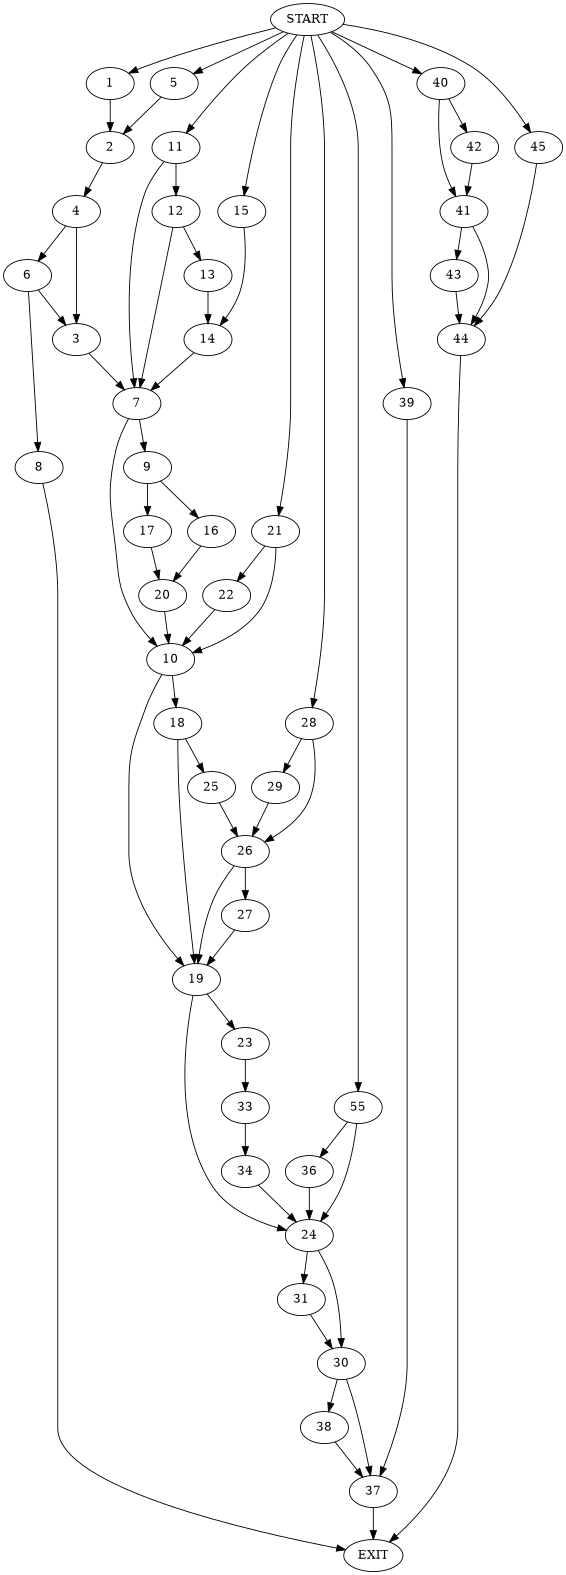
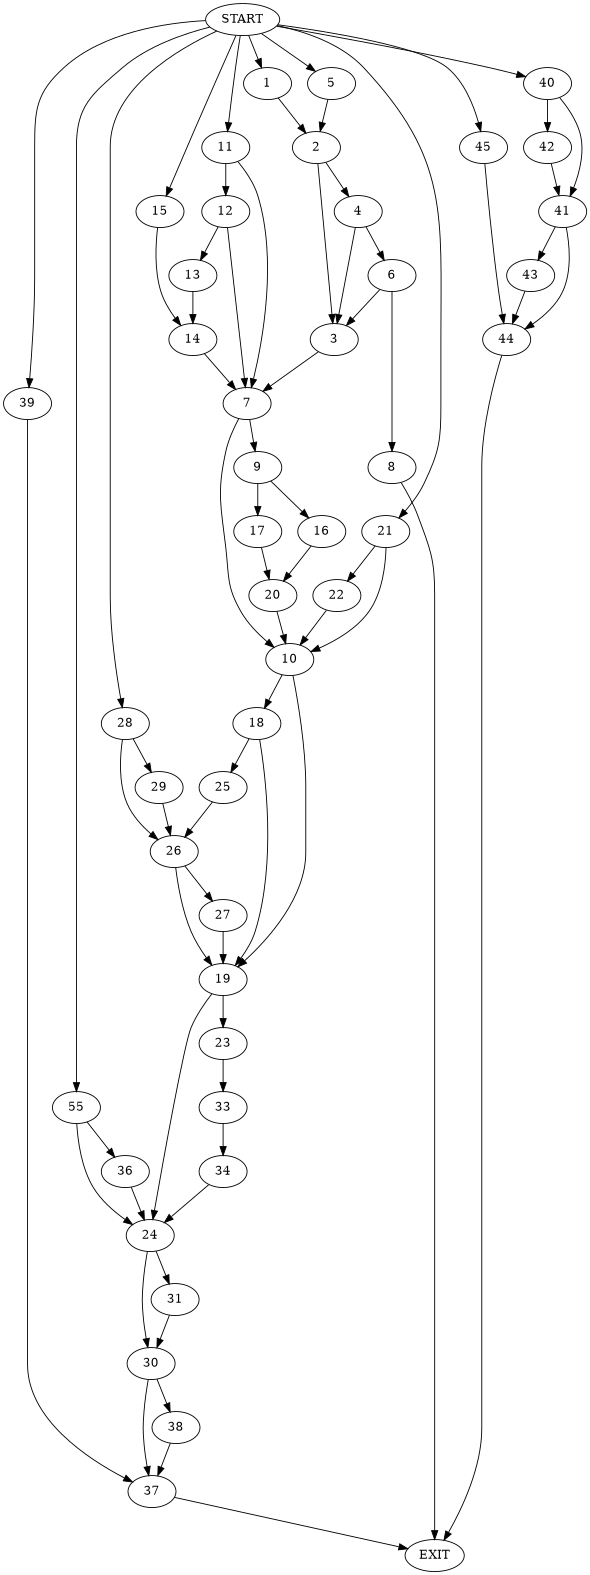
edge "2" -> "3": added
